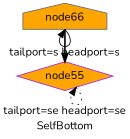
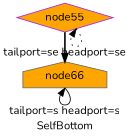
edge "node66" -> "node55": reversed
